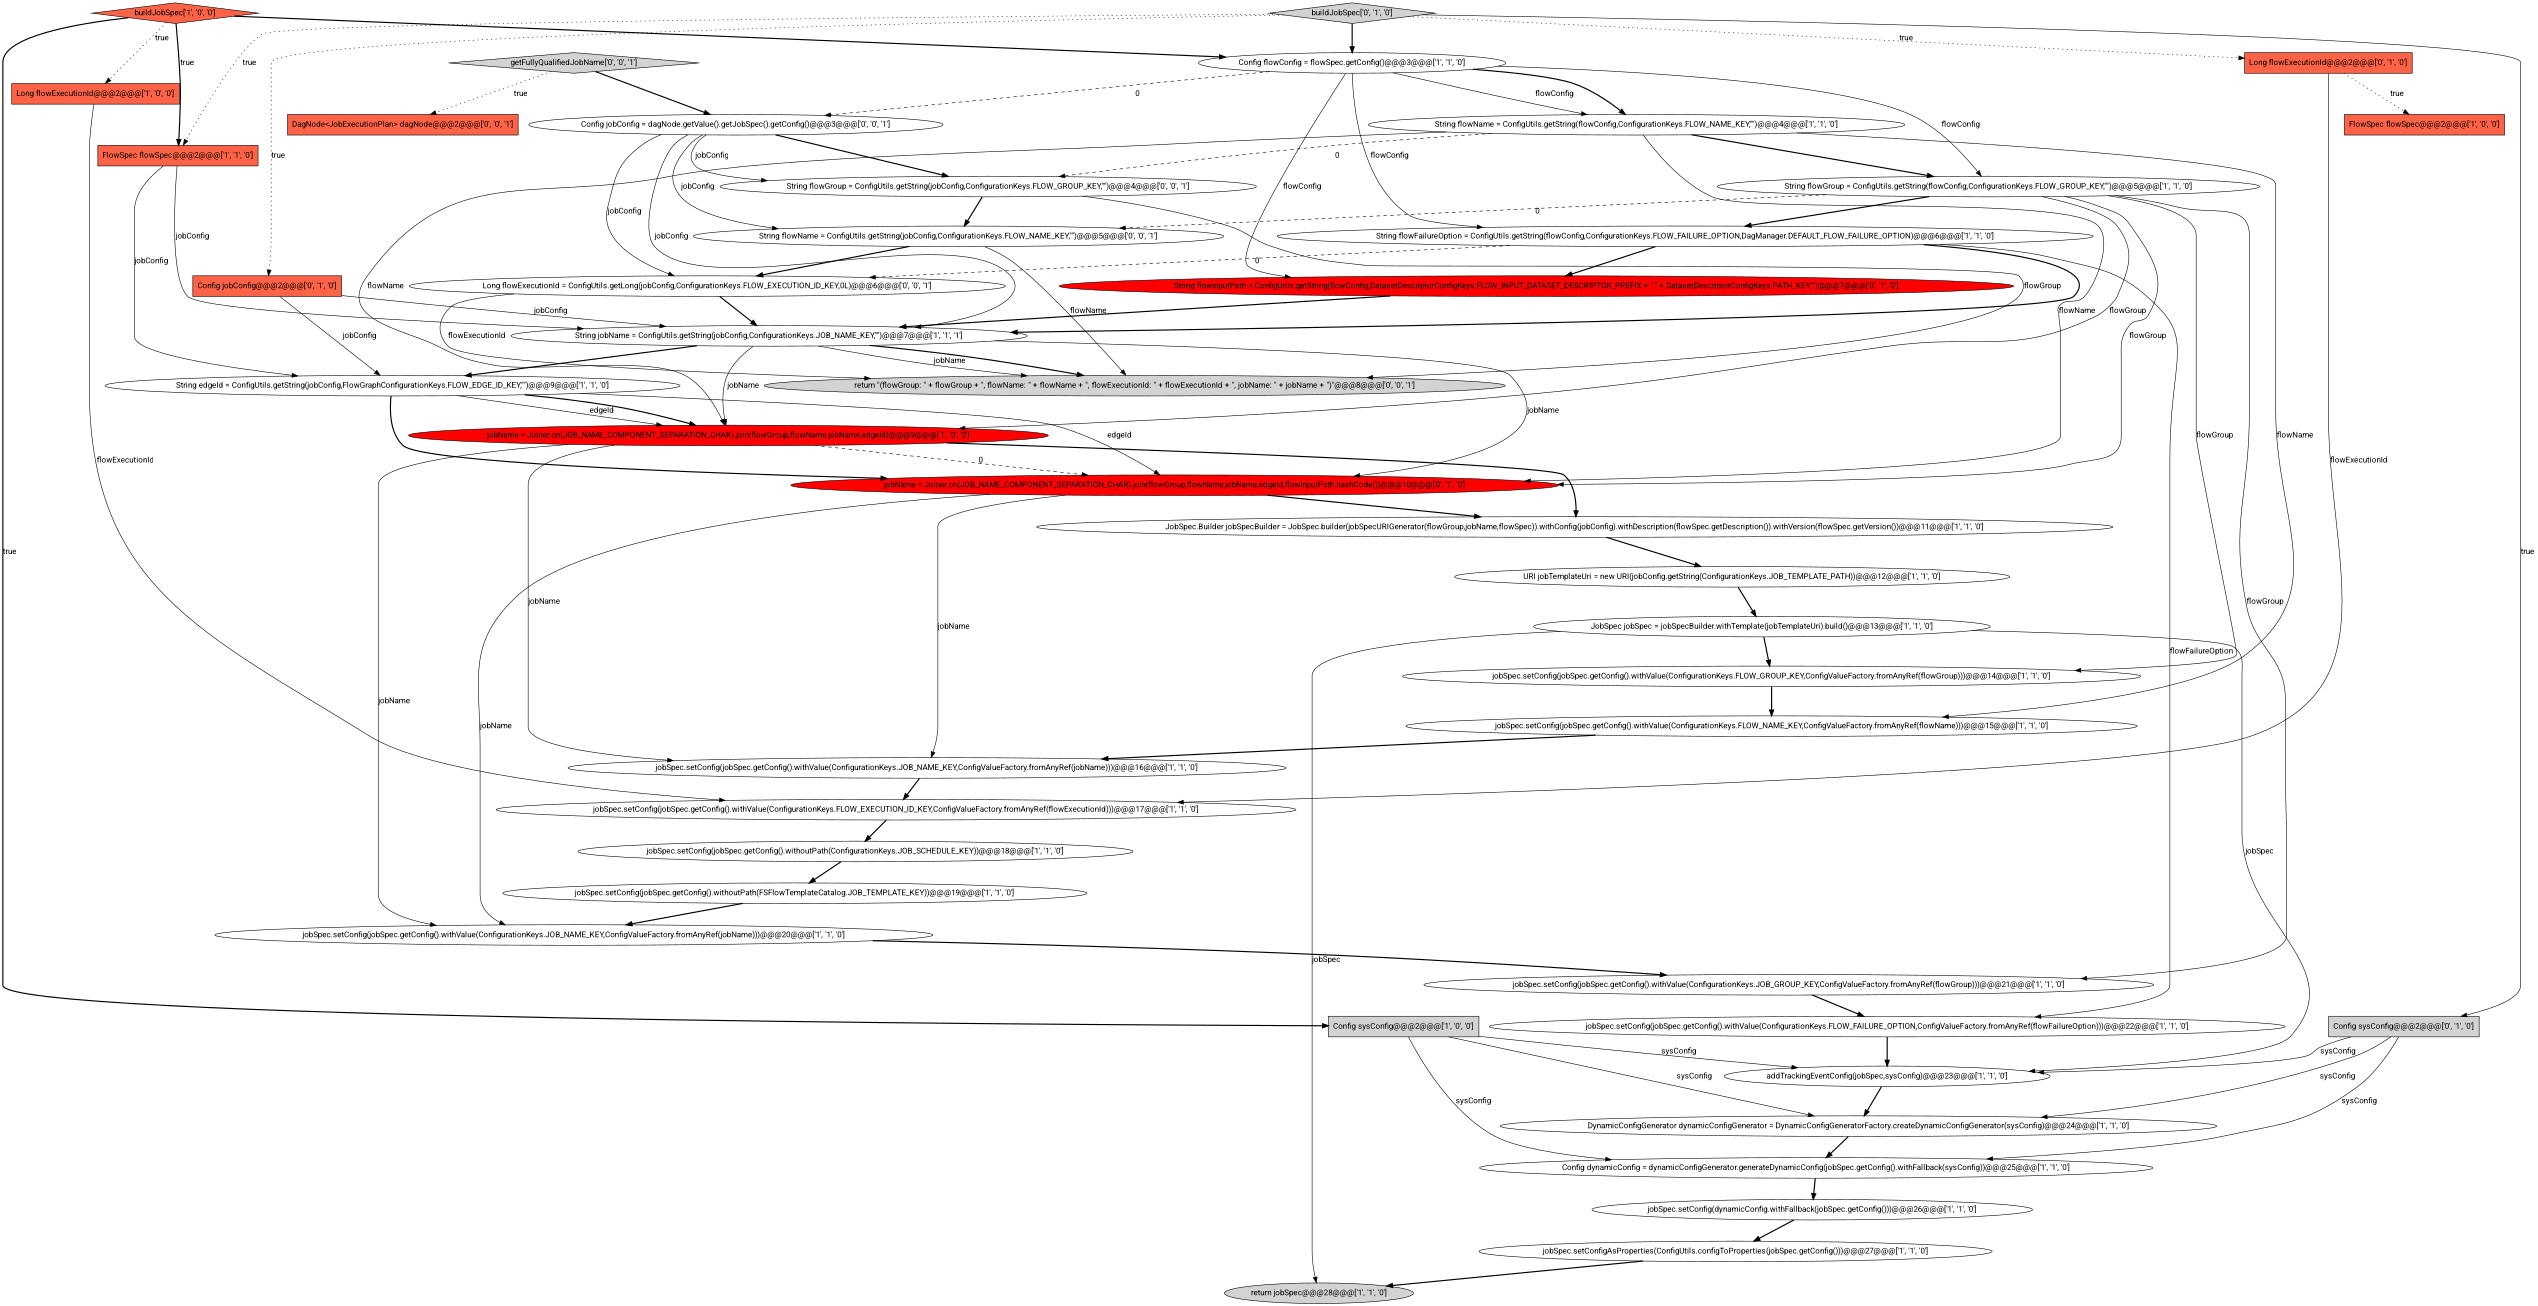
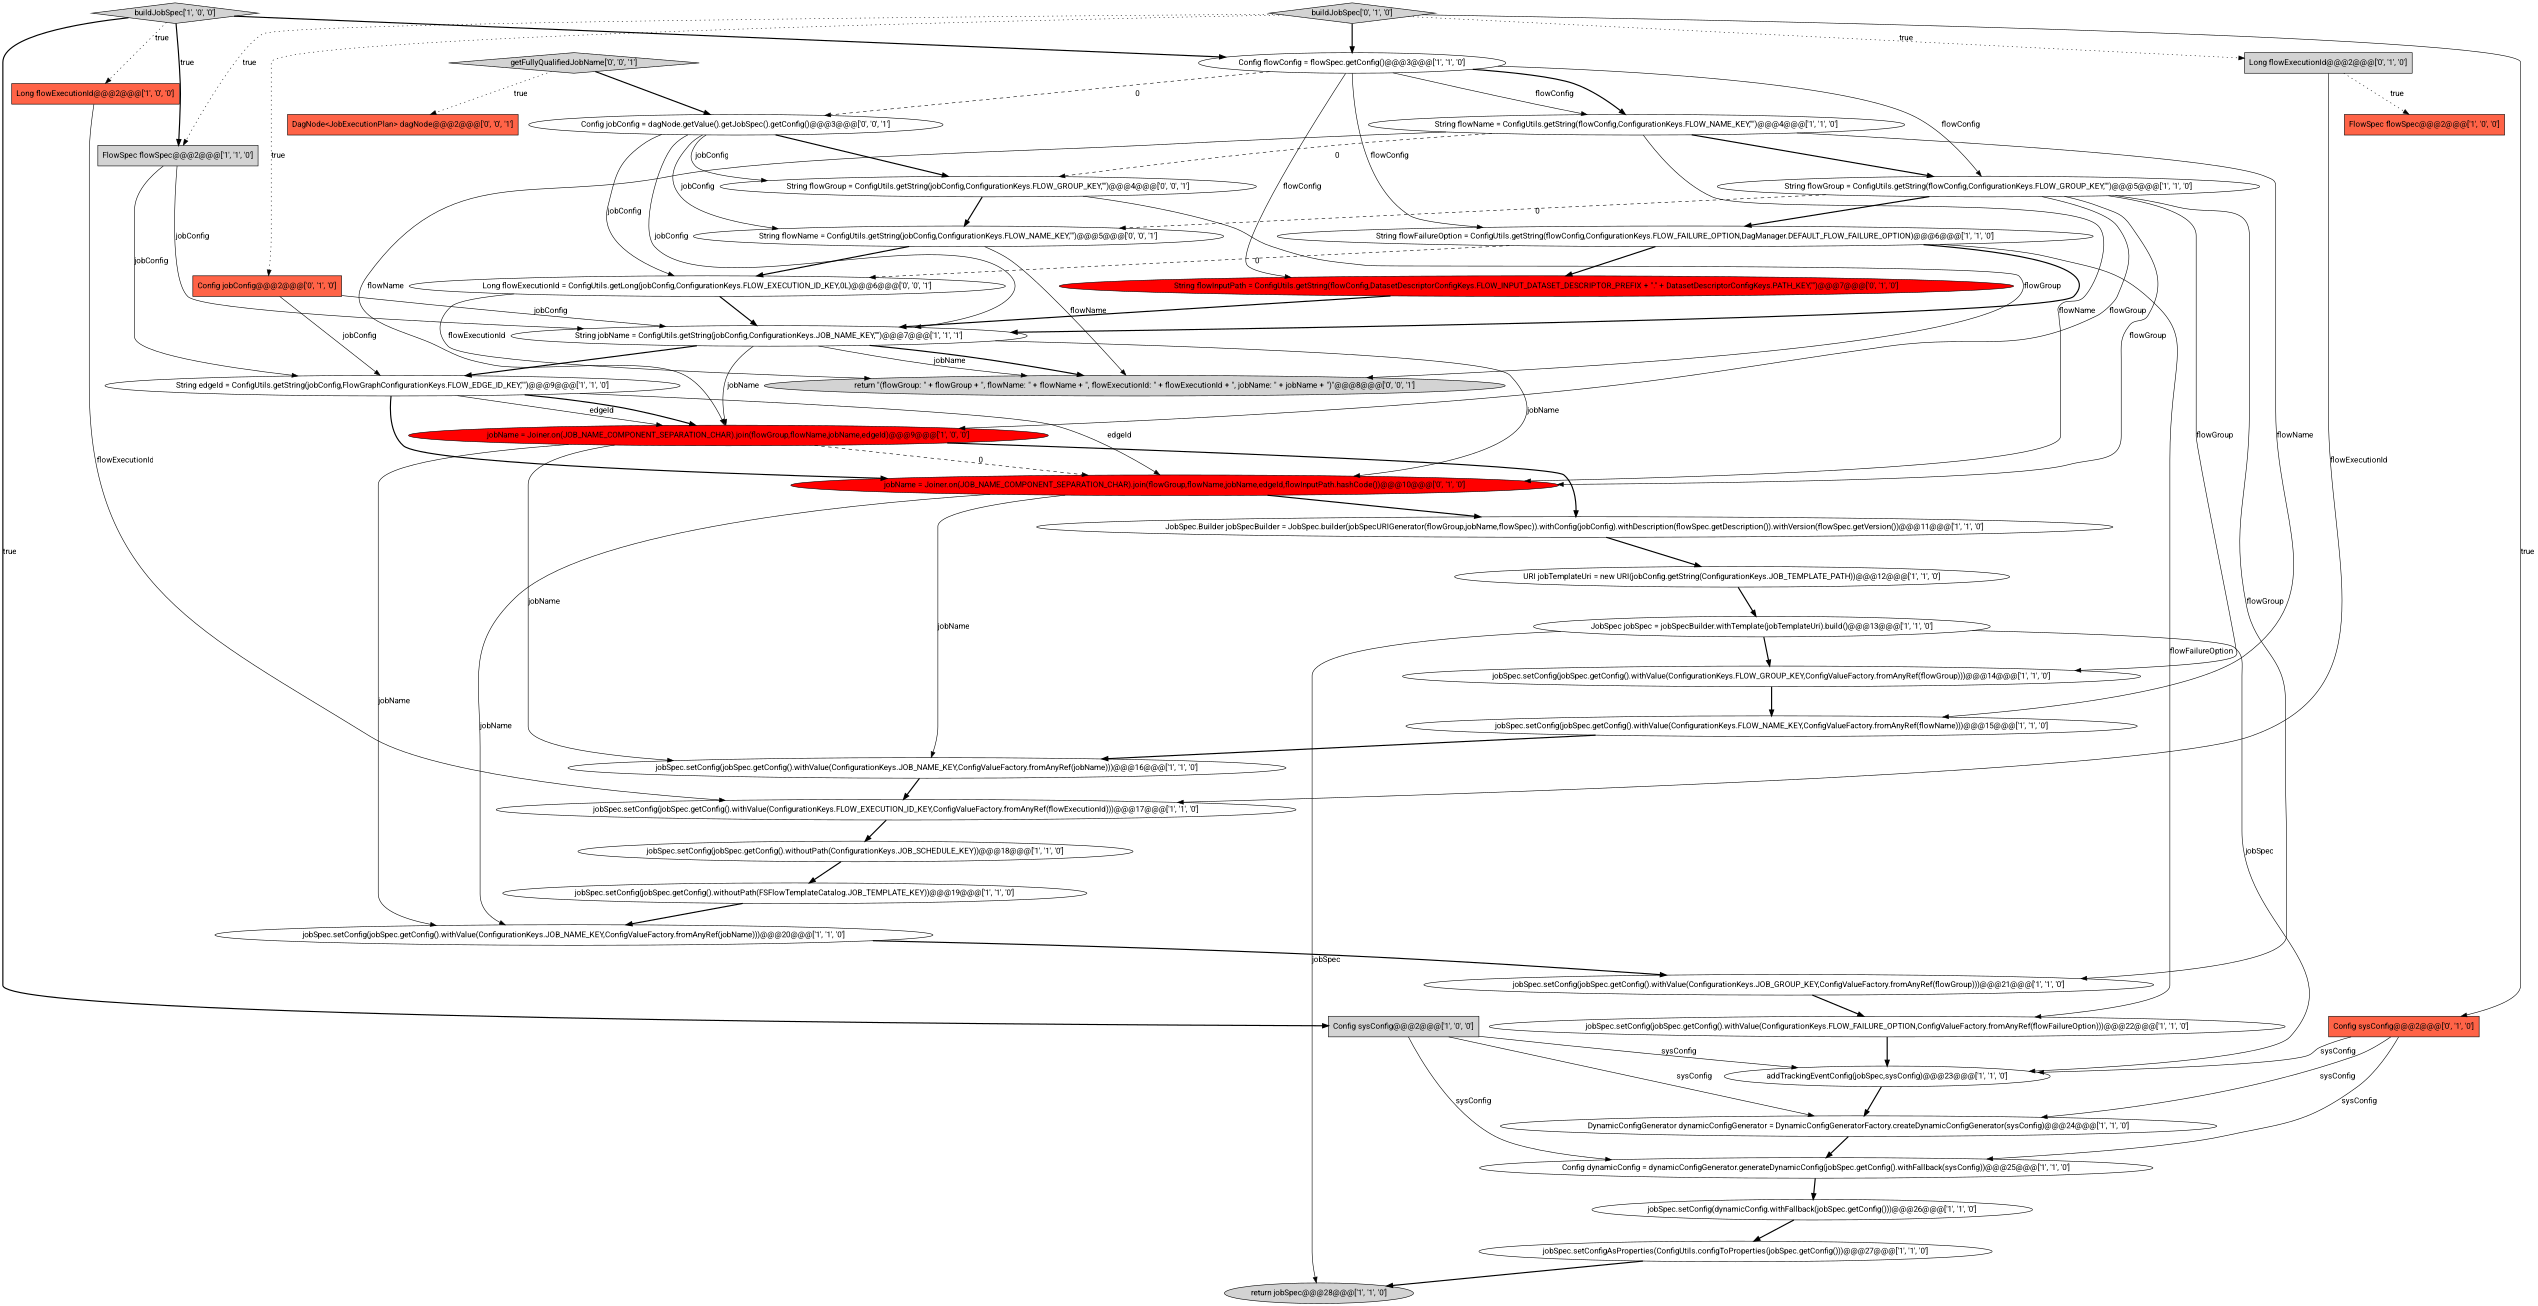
node "buildJobSpec['1', '0', '0']": fillcolor tomato -> lightgray
node "Long flowExecutionId@@@2@@@['0', '1', '0']": fillcolor tomato -> lightgray
node "FlowSpec flowSpec@@@2@@@['1', '1', '0']": fillcolor tomato -> lightgray
node "Config sysConfig@@@2@@@['0', '1', '0']": fillcolor lightgray -> tomato
